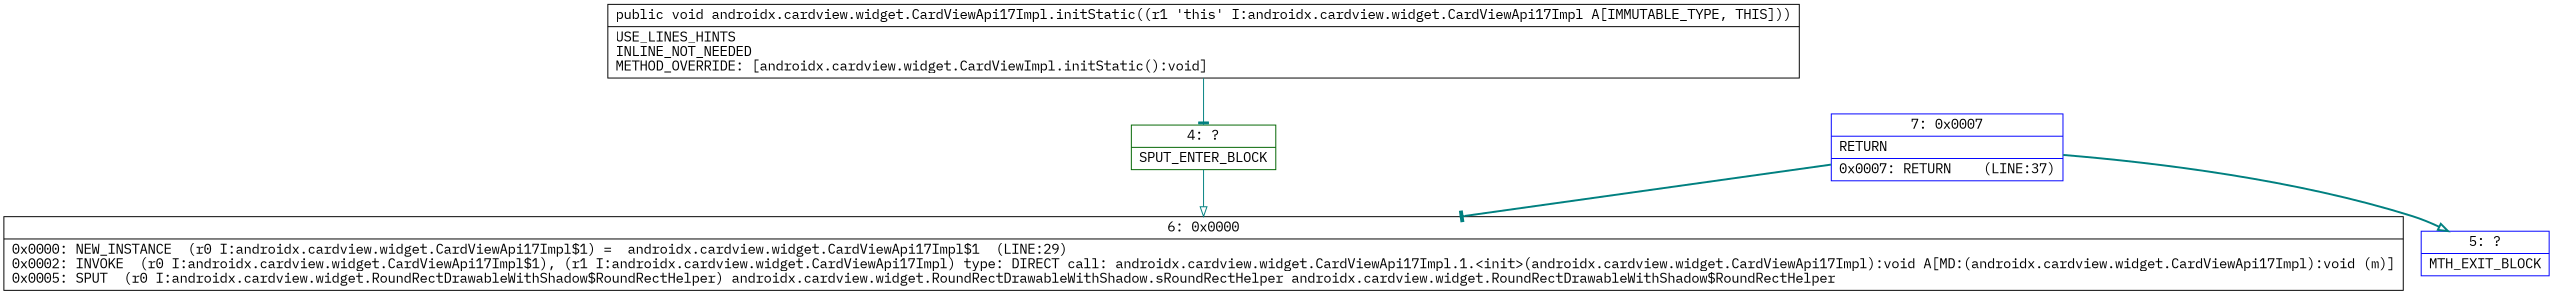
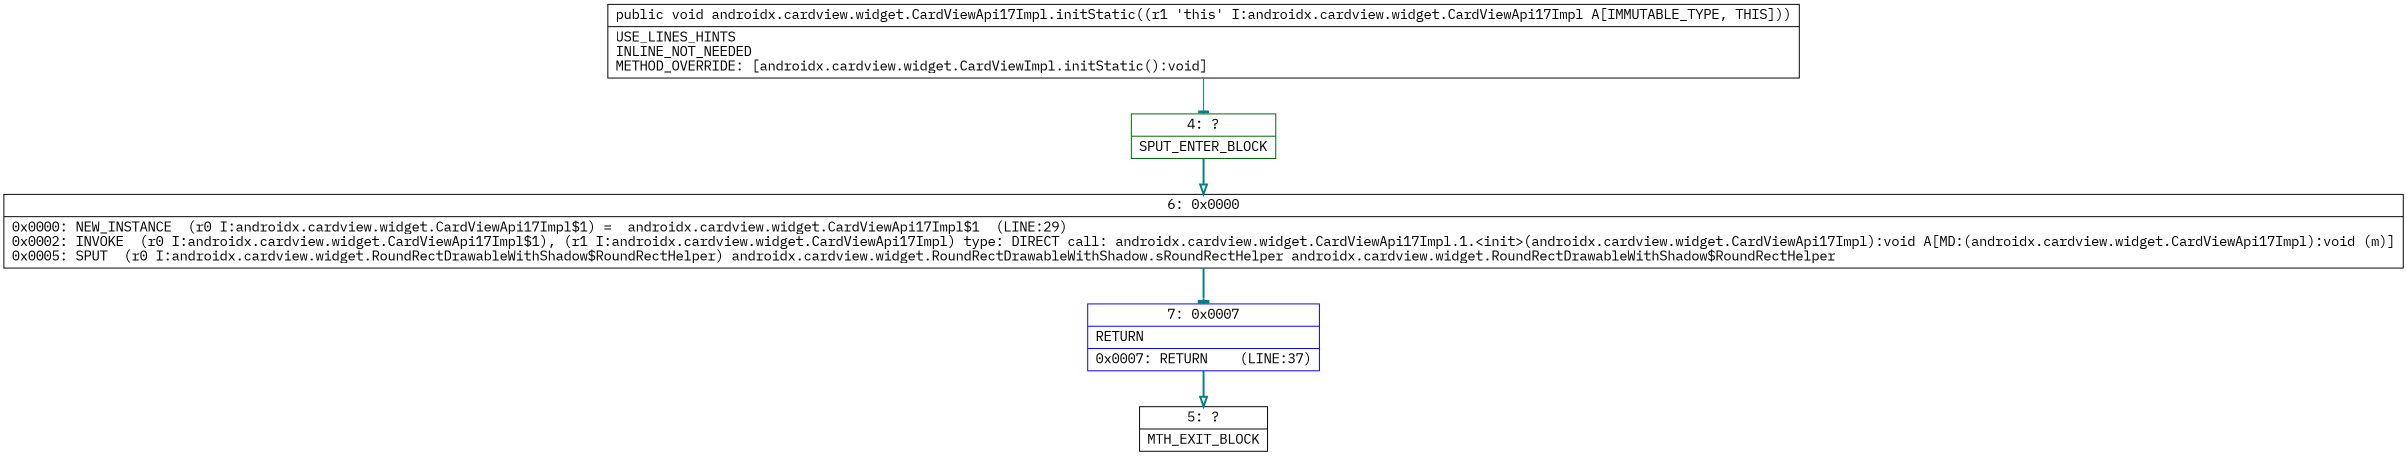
edge "4: ?" -> "6: 0x0000": style solid -> bold
edge "7: 0x0007" -> "6: 0x0000": reversed
node "5: ?": color blue -> black
